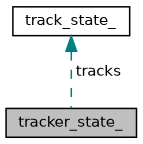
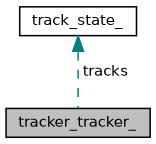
node "tracker_state_": label "tracker_state_" -> "tracker_tracker_"
